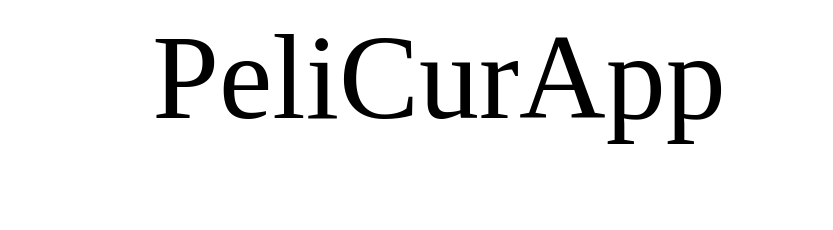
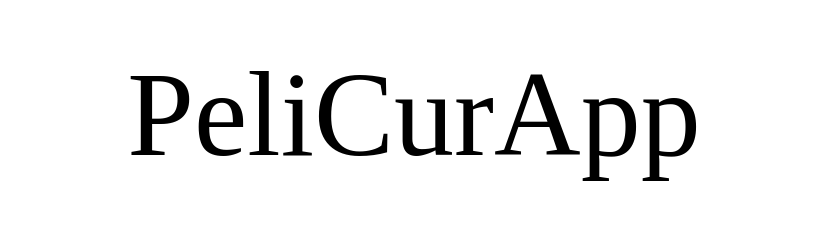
node "PeliCurApp": moved (440, 76) -> (415, 114)
